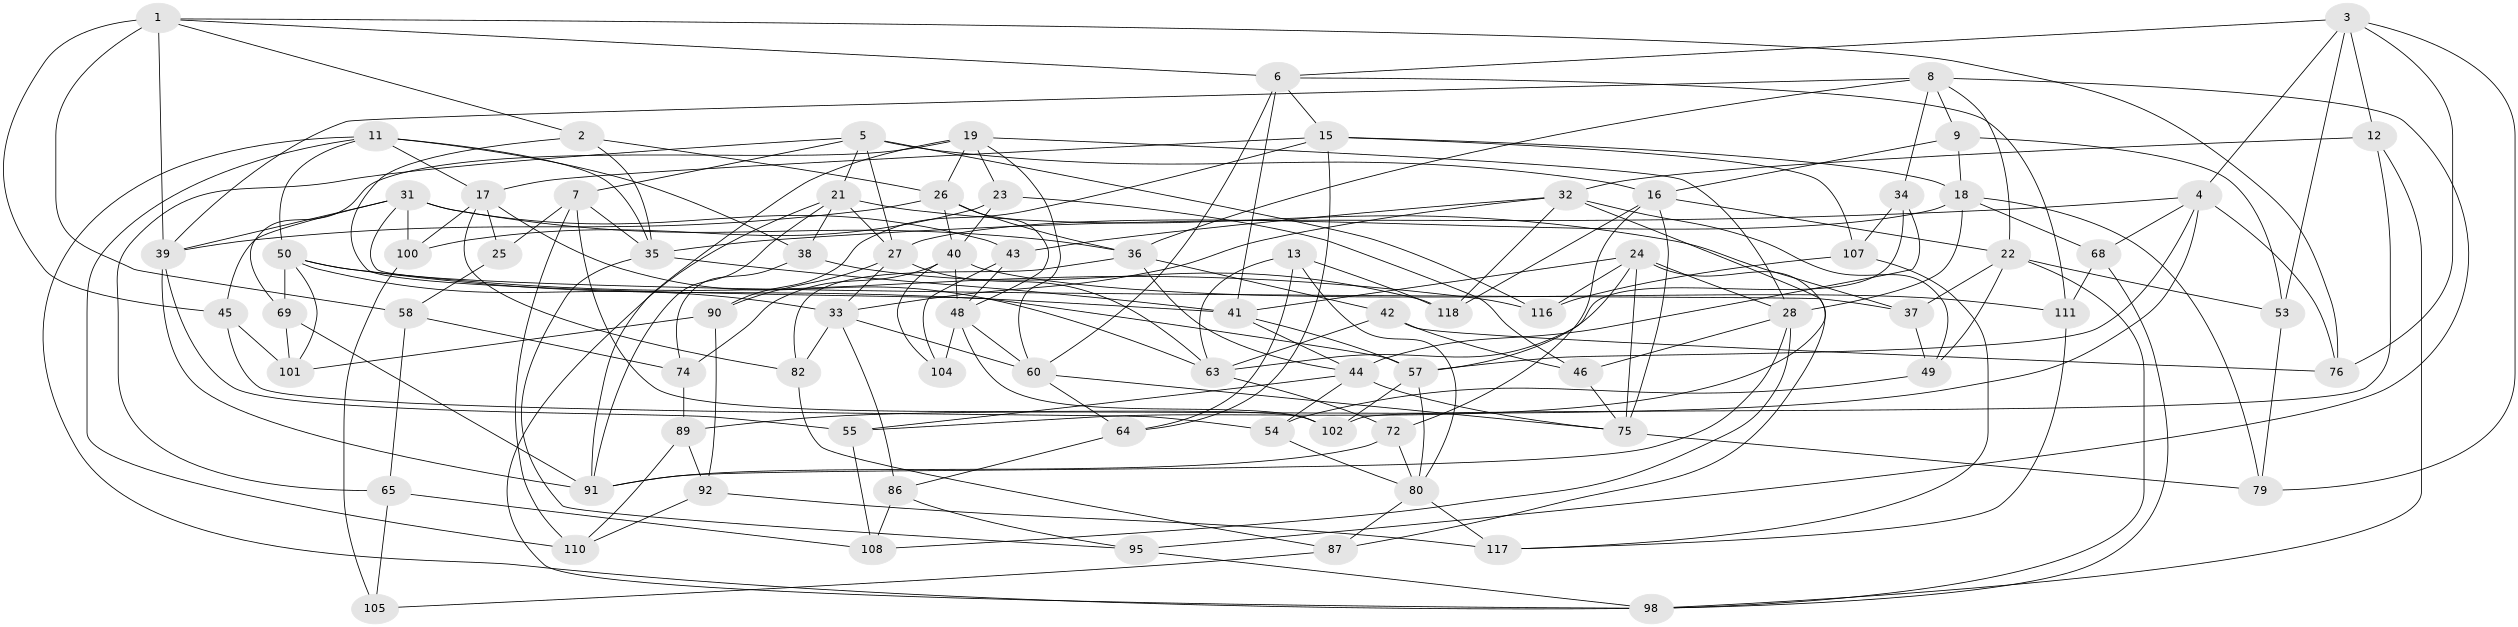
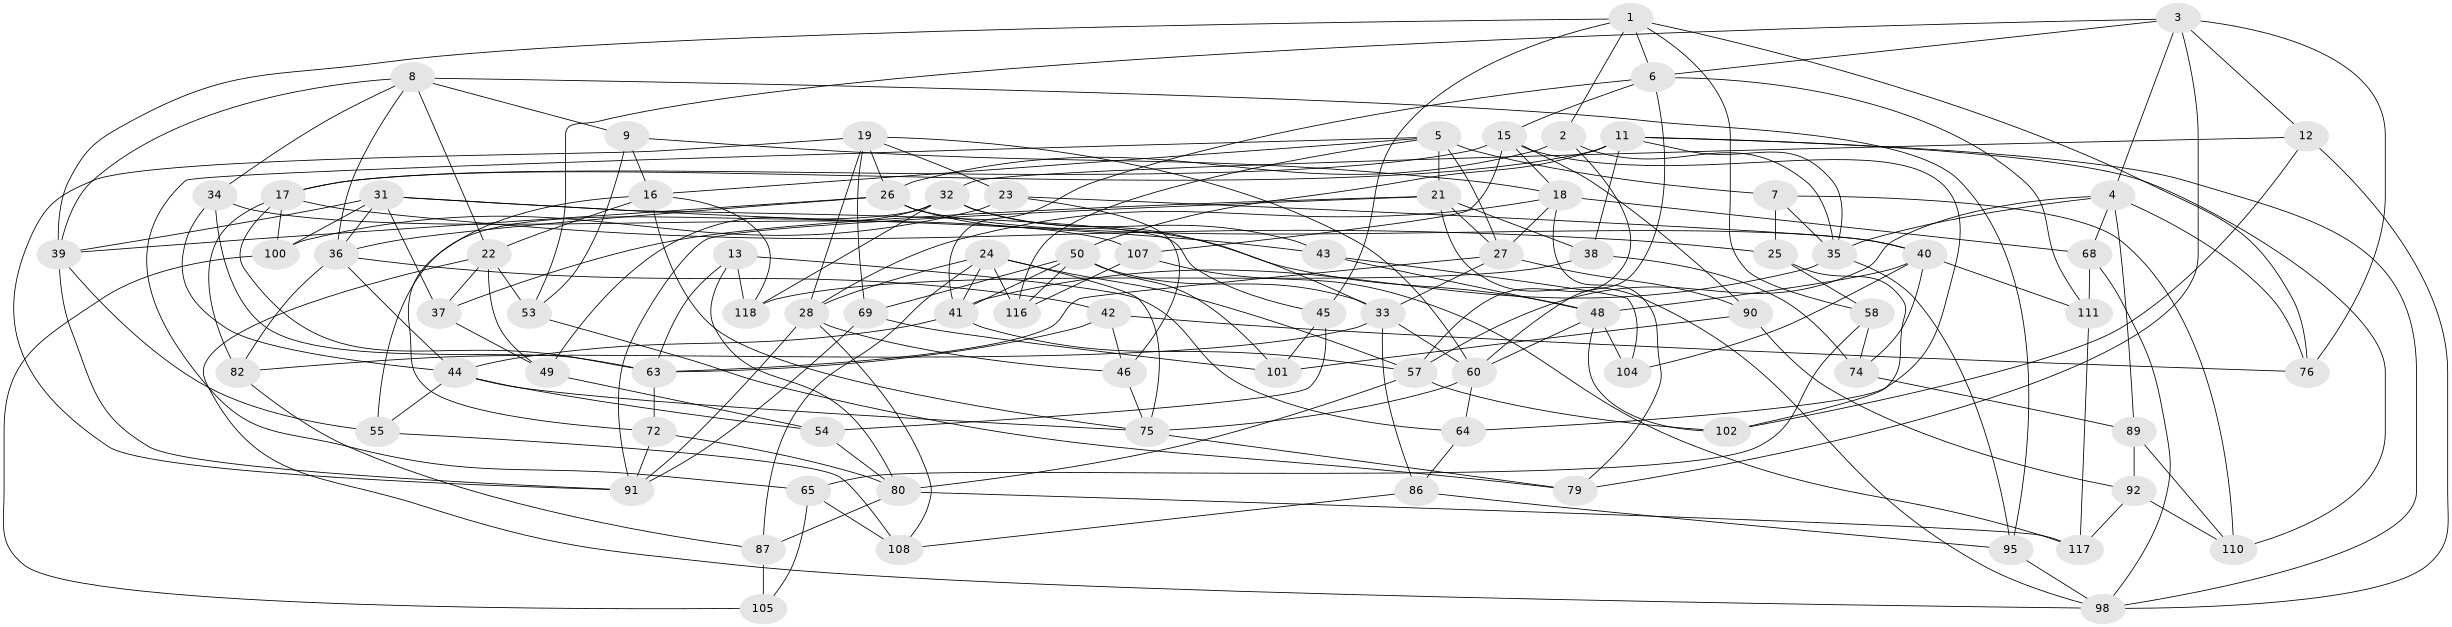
edge "7" -- "102": now "25" -- "102"
